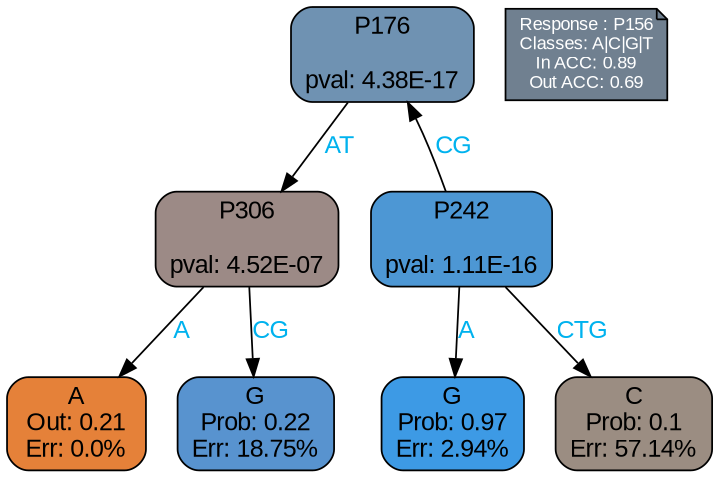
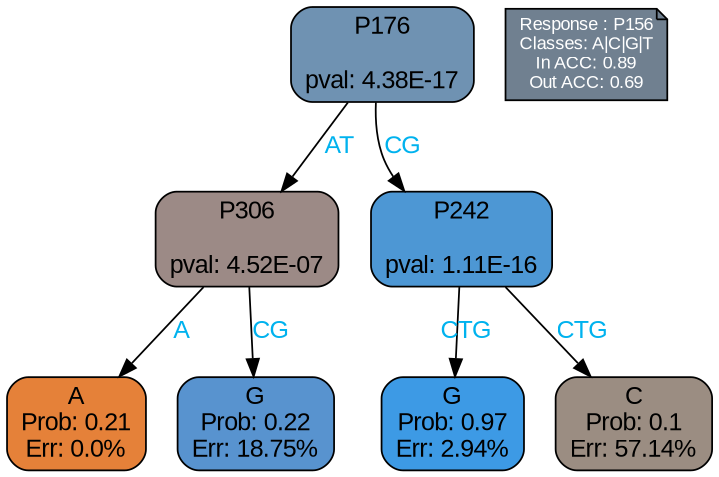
edge "P242 pval: 1.11E-16" -> "P176 pval: 4.38E-17": reversed
edge "P242 pval: 1.11E-16" -> "G Prob: 0.97 Err: 2.94%": label "A" -> "CTG"
node "A Out: 0.21 Err: 0.0%": label "A Out: 0.21 Err: 0.0%" -> "A Prob: 0.21 Err: 0.0%"
